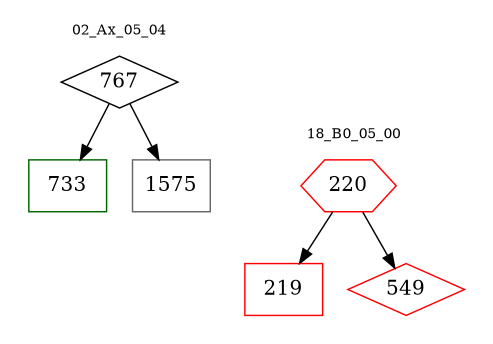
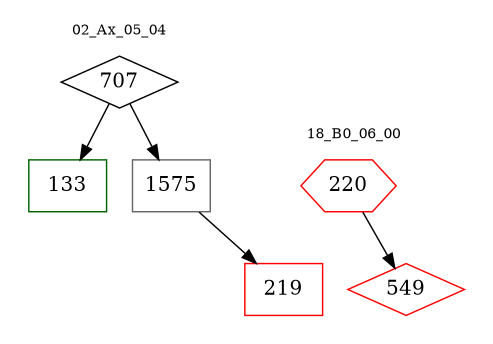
node "767": label "767" -> "707"
cluster "18_B0_05_00": label "18_B0_05_00" -> "18_B0_06_00"
node "733": label "733" -> "133"
edge "220" -> "219": now "1575" -> "219"
